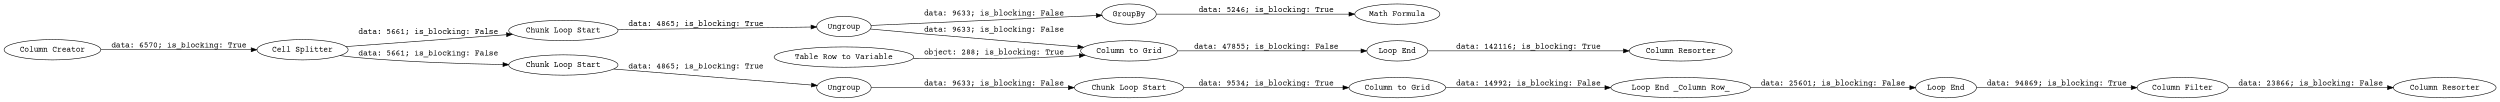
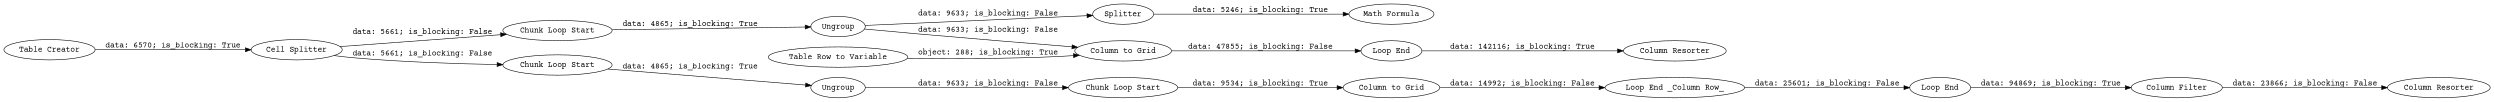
node "GroupBy": label "GroupBy" -> "Splitter"
node "Column Creator": label "Column Creator" -> "Table Creator"
